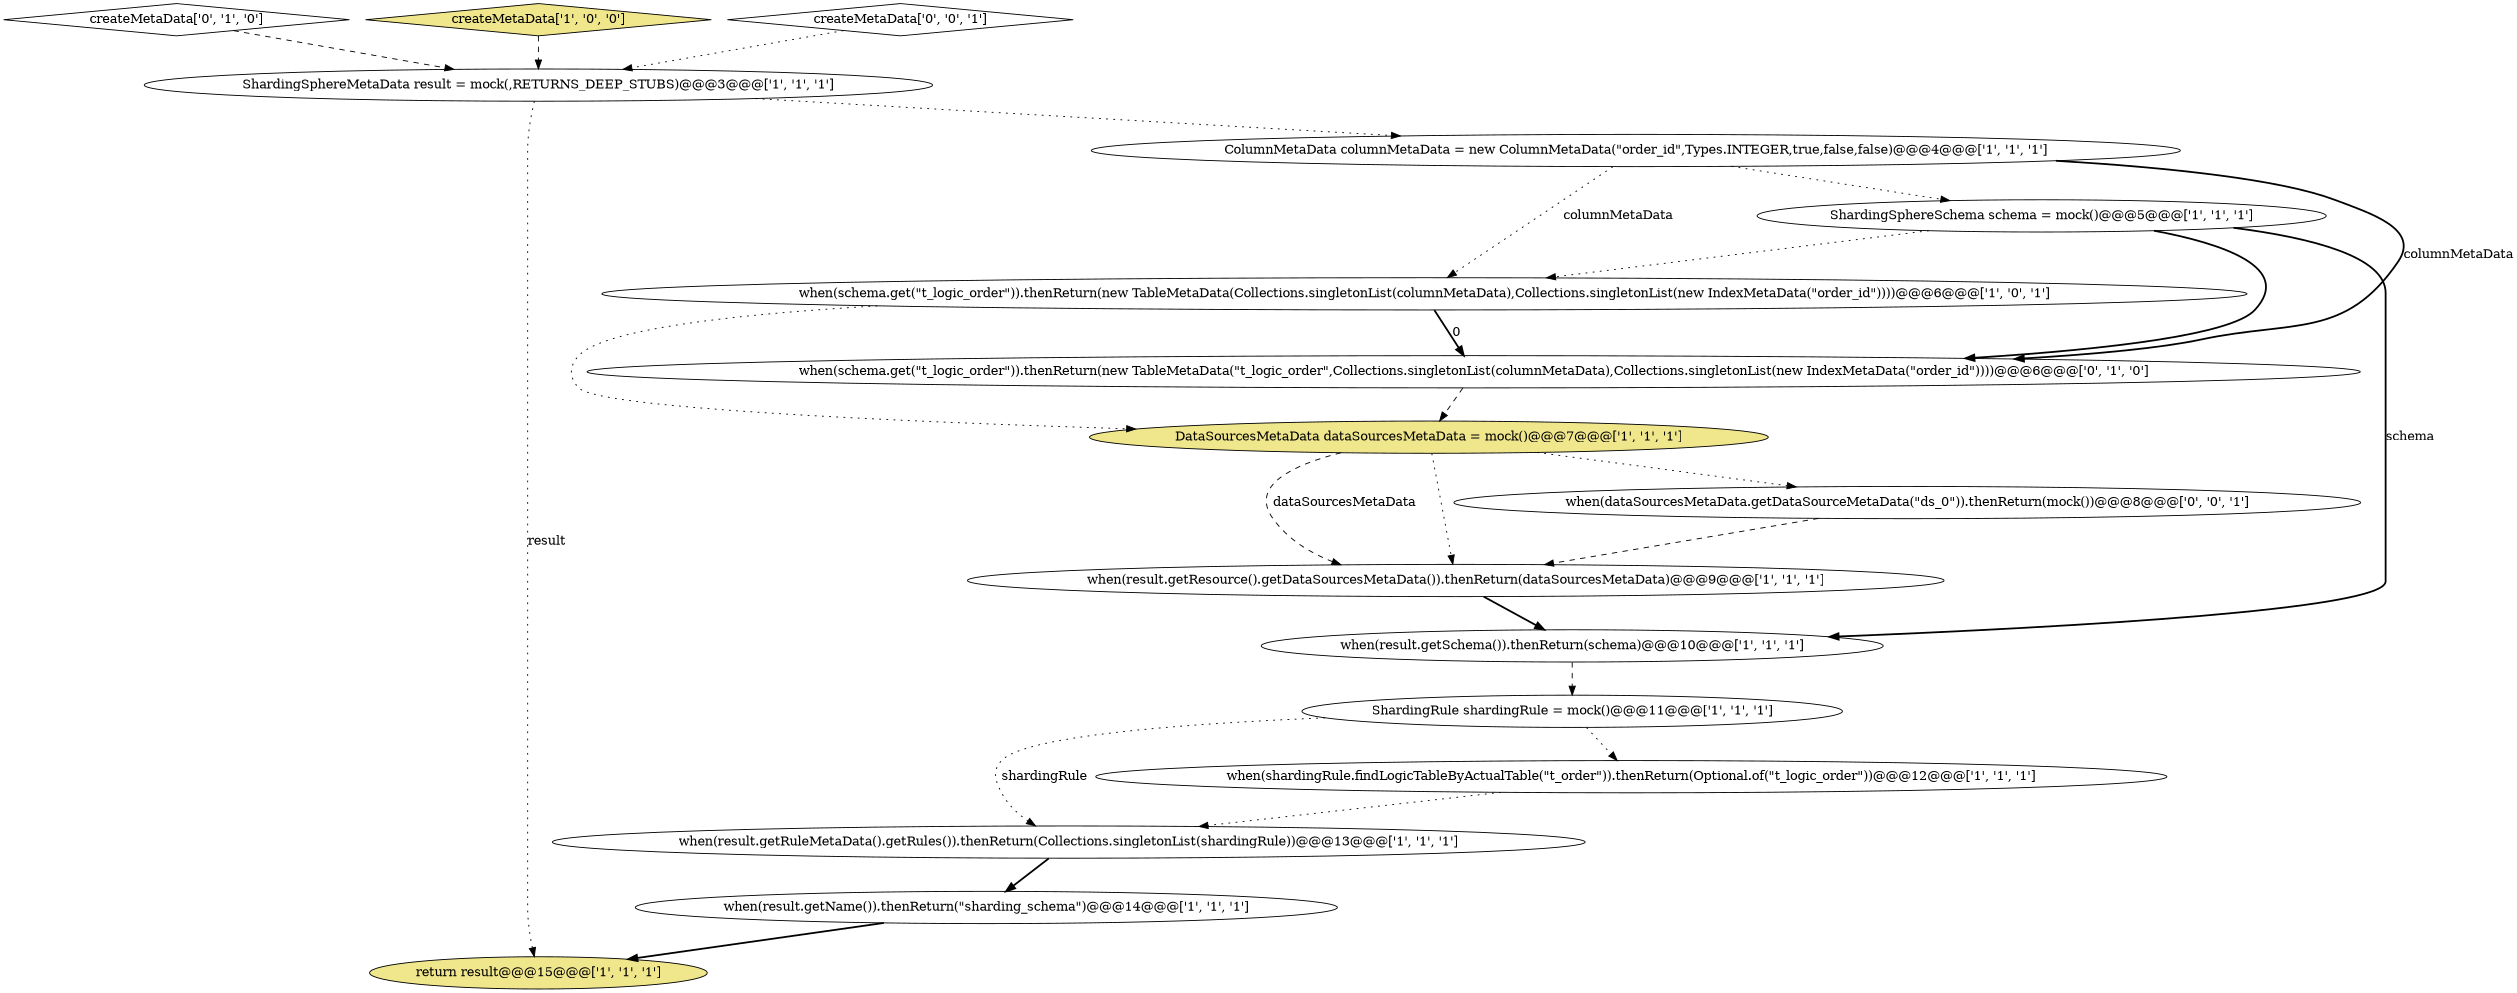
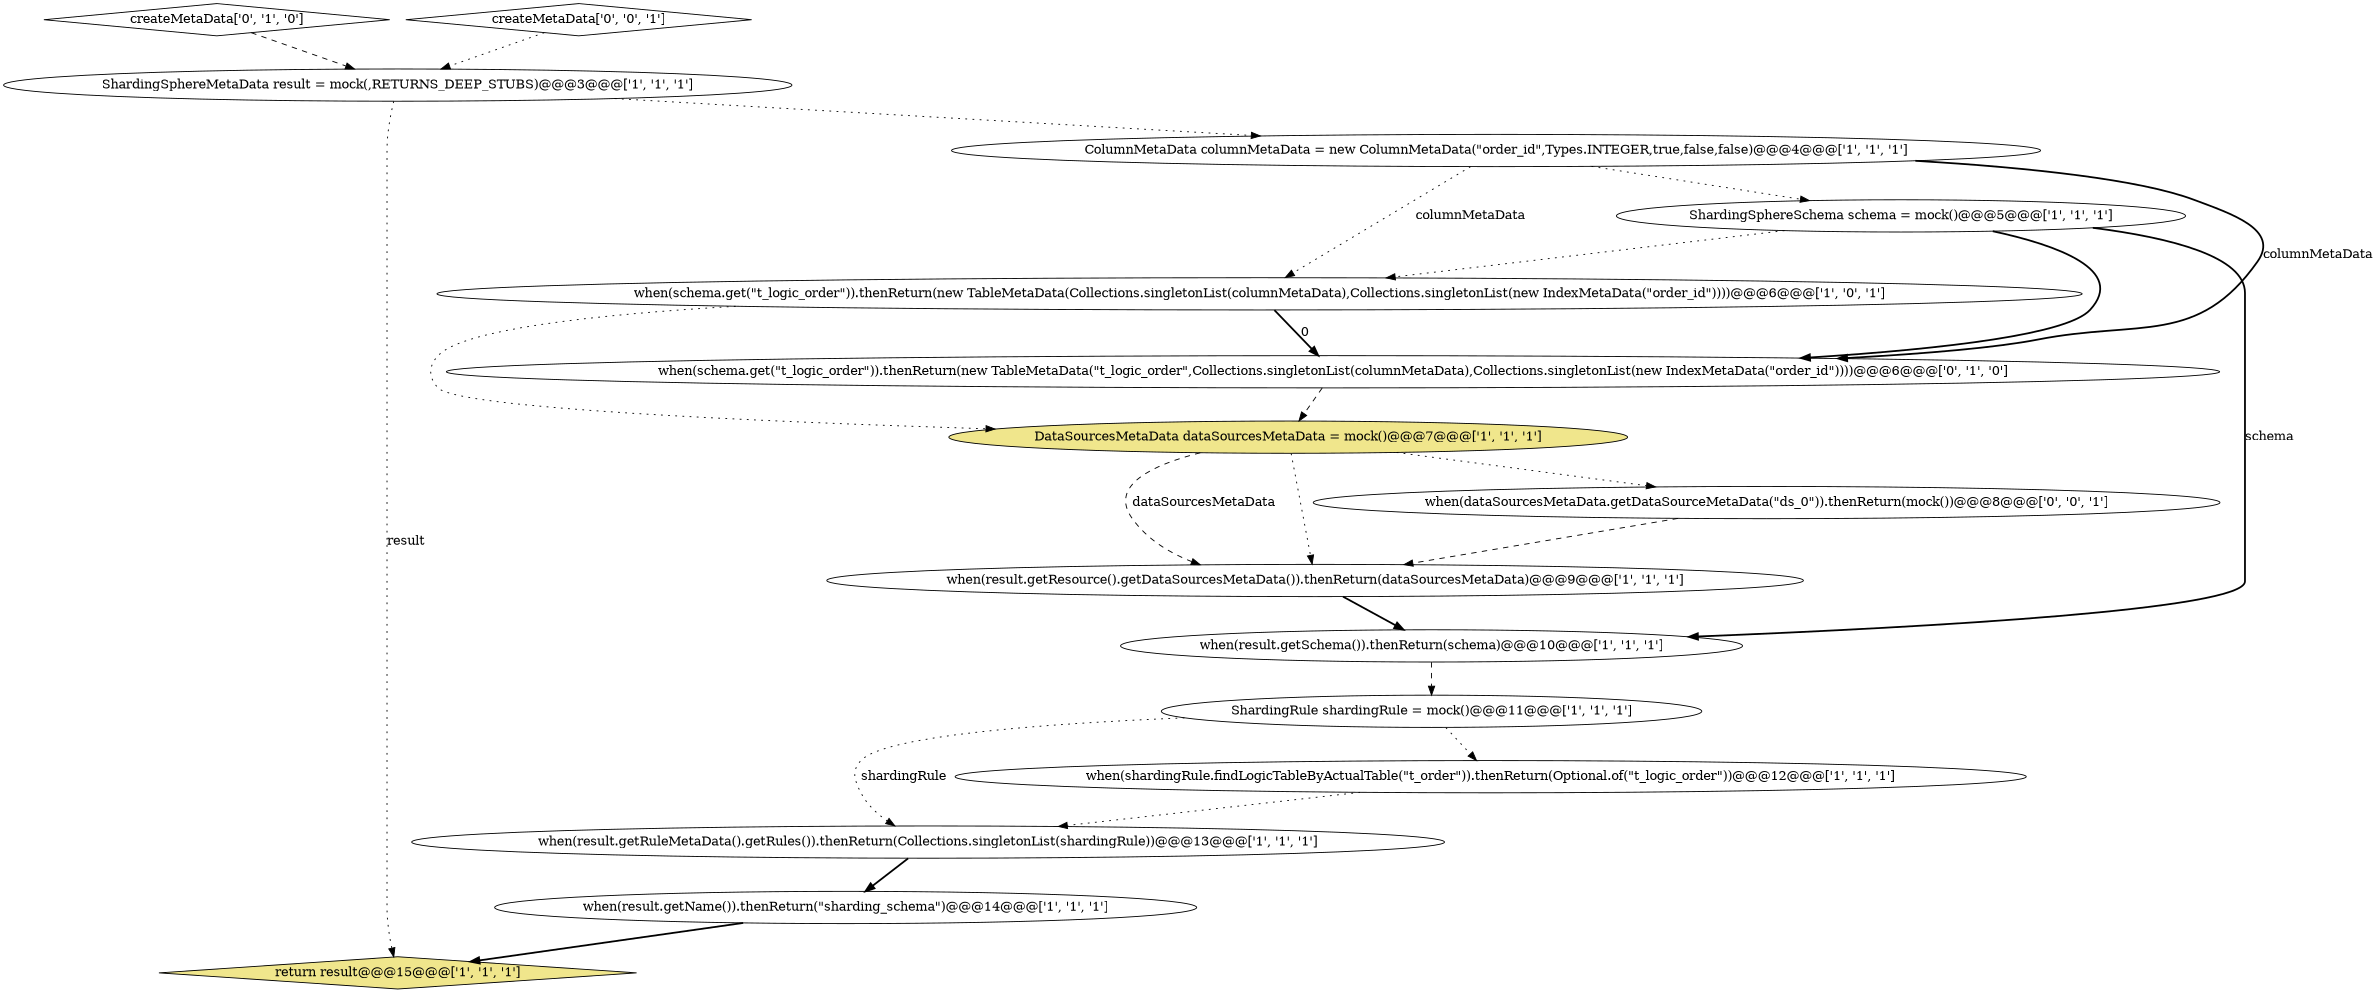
node "createMetaData['1', '0', '0']": removed
node "return result@@@15@@@['1', '1', '1']": shape ellipse -> diamond
